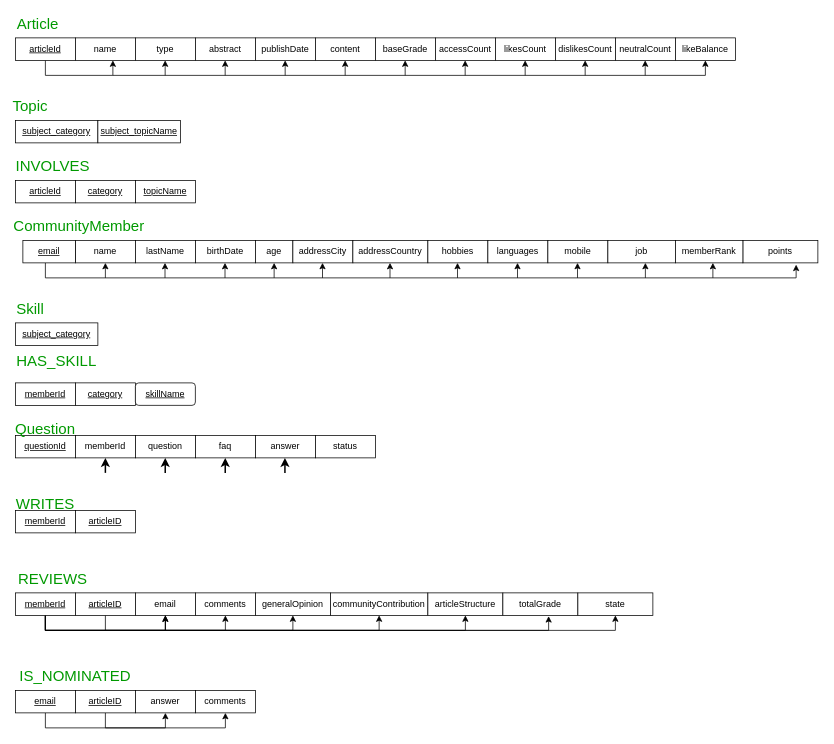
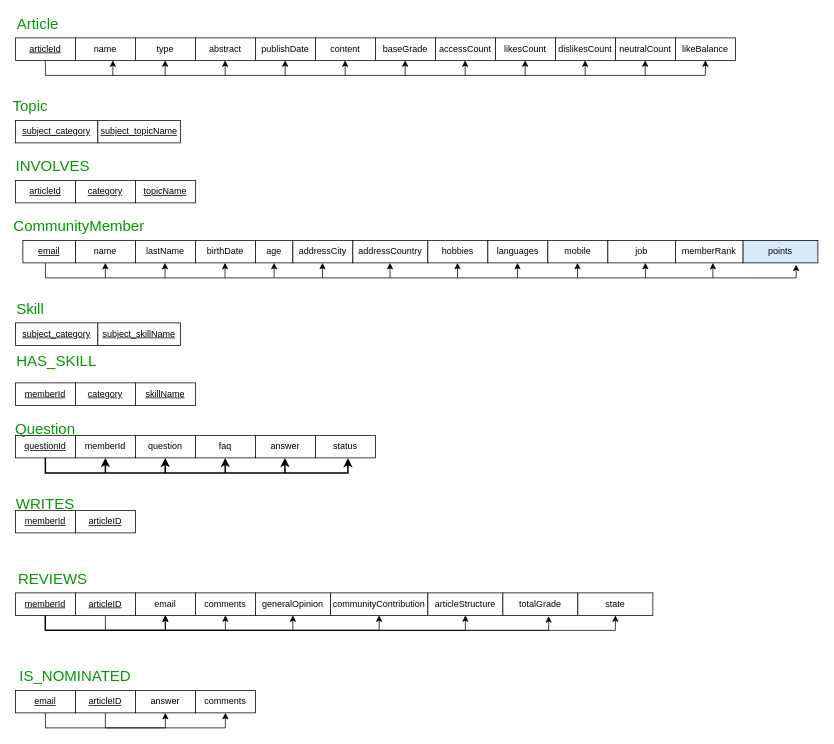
node "points": fillcolor #ffffff -> #dae8fc
node "subject_skillName": added
node "skillName": shape rounded rectangle -> rectangle
edge "questionId" -> "status": added
